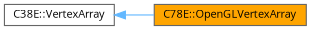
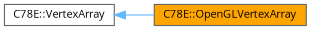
node "C38E::VertexArray": label "C38E::VertexArray" -> "C78E::VertexArray"
